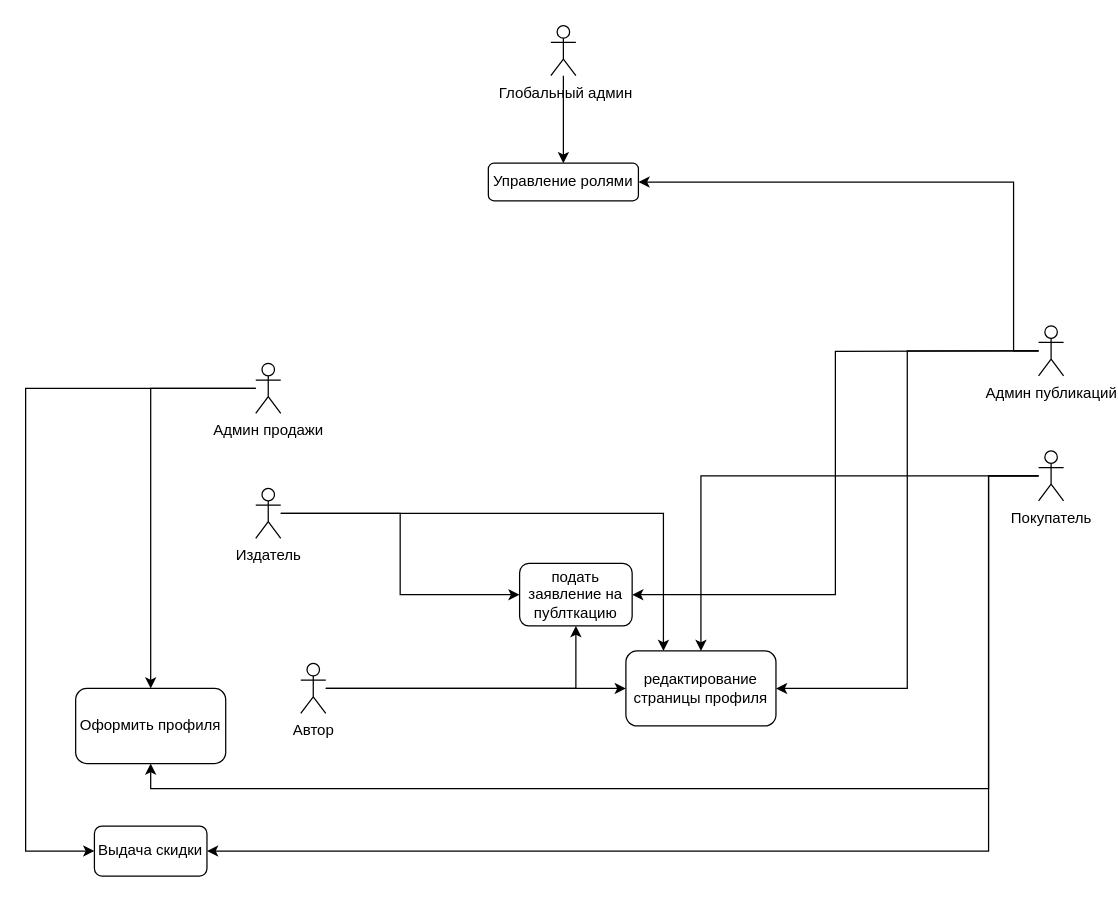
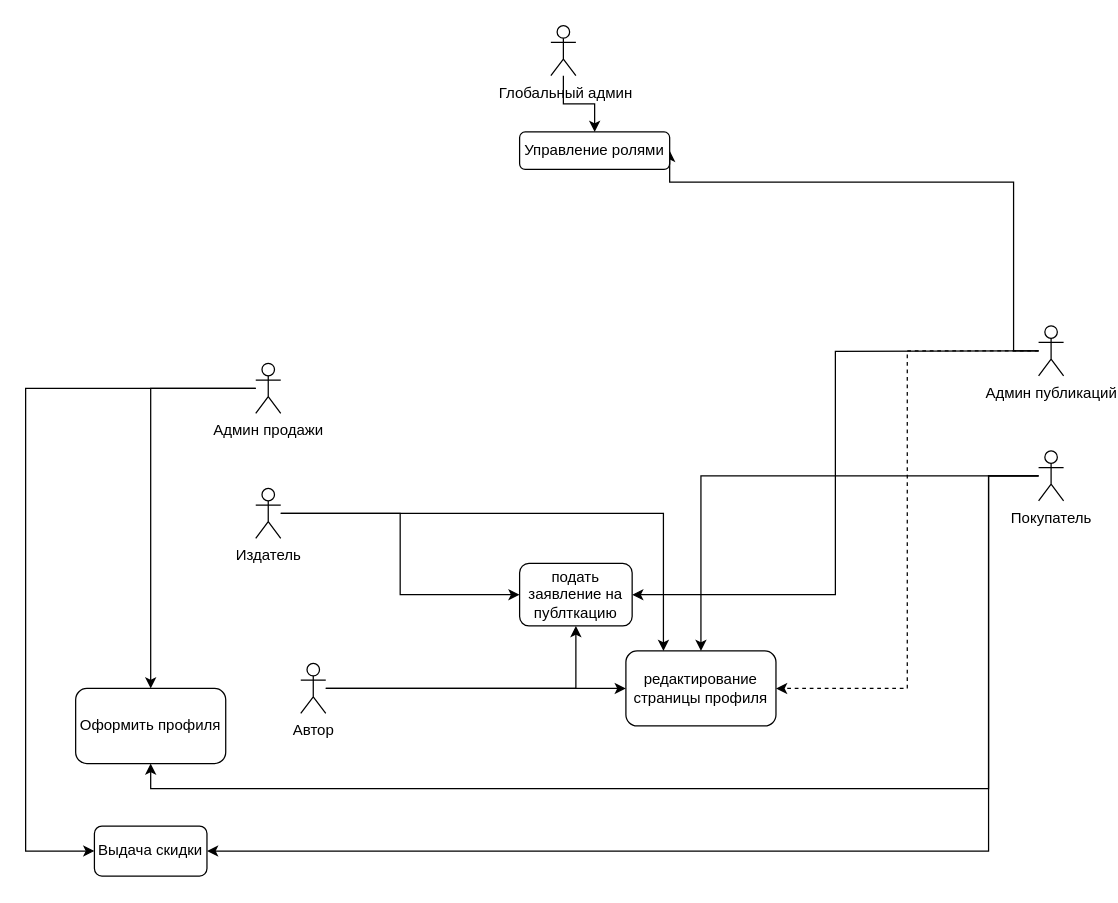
node "Управление ролями": moved (563, 182) -> (594, 151)
edge "Админ публикаций" -> "редактирование страницы профиля": style solid -> dashed
